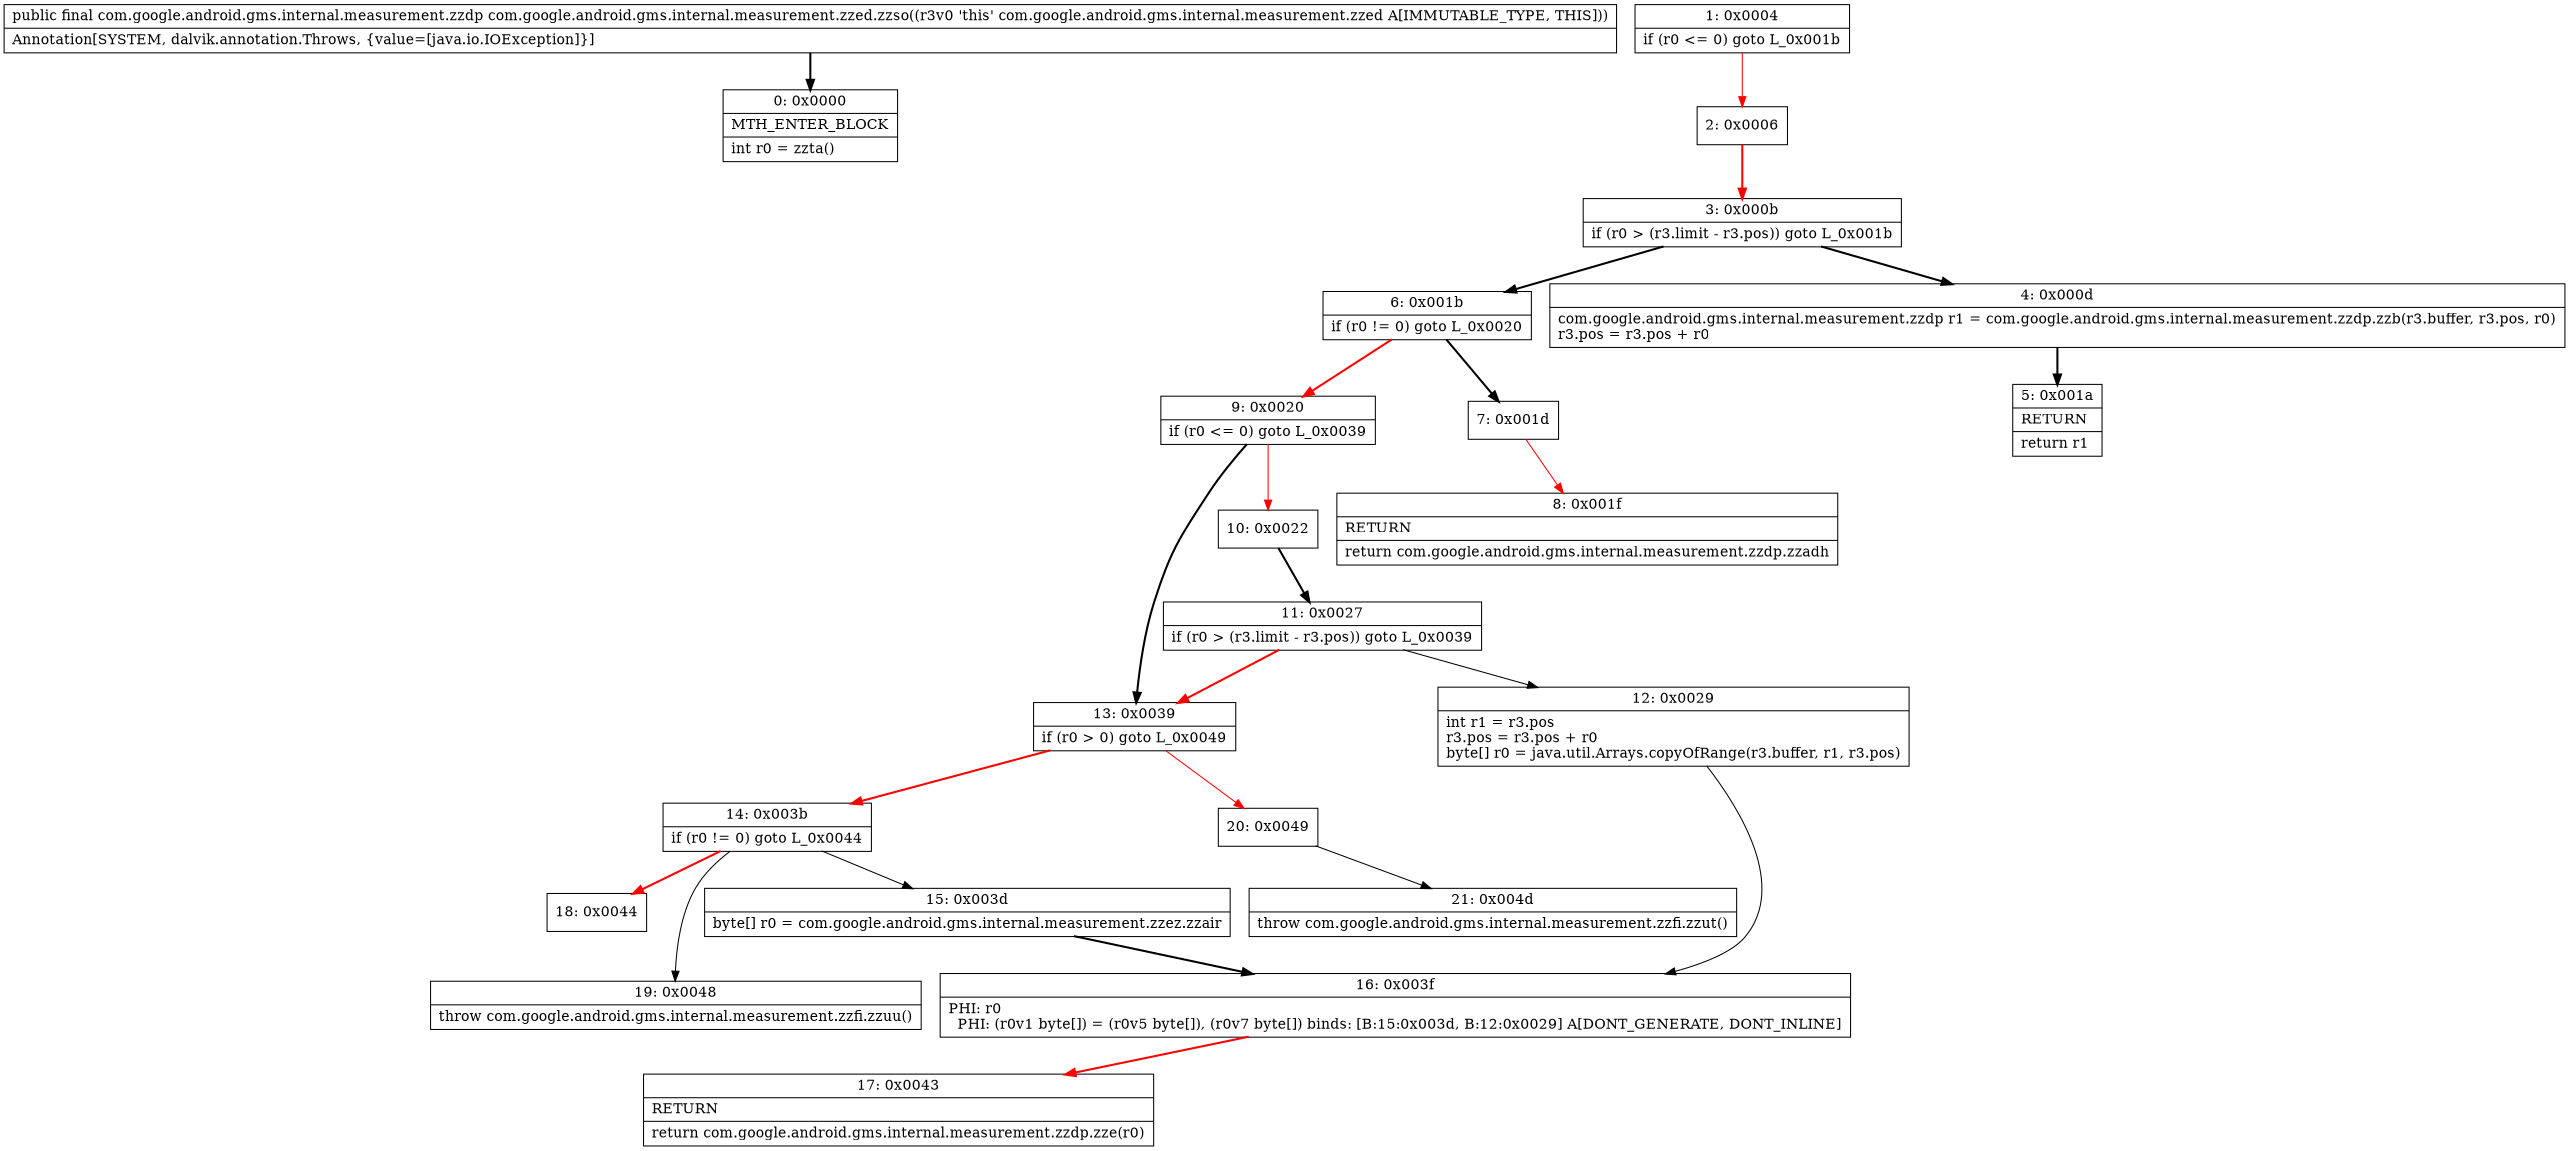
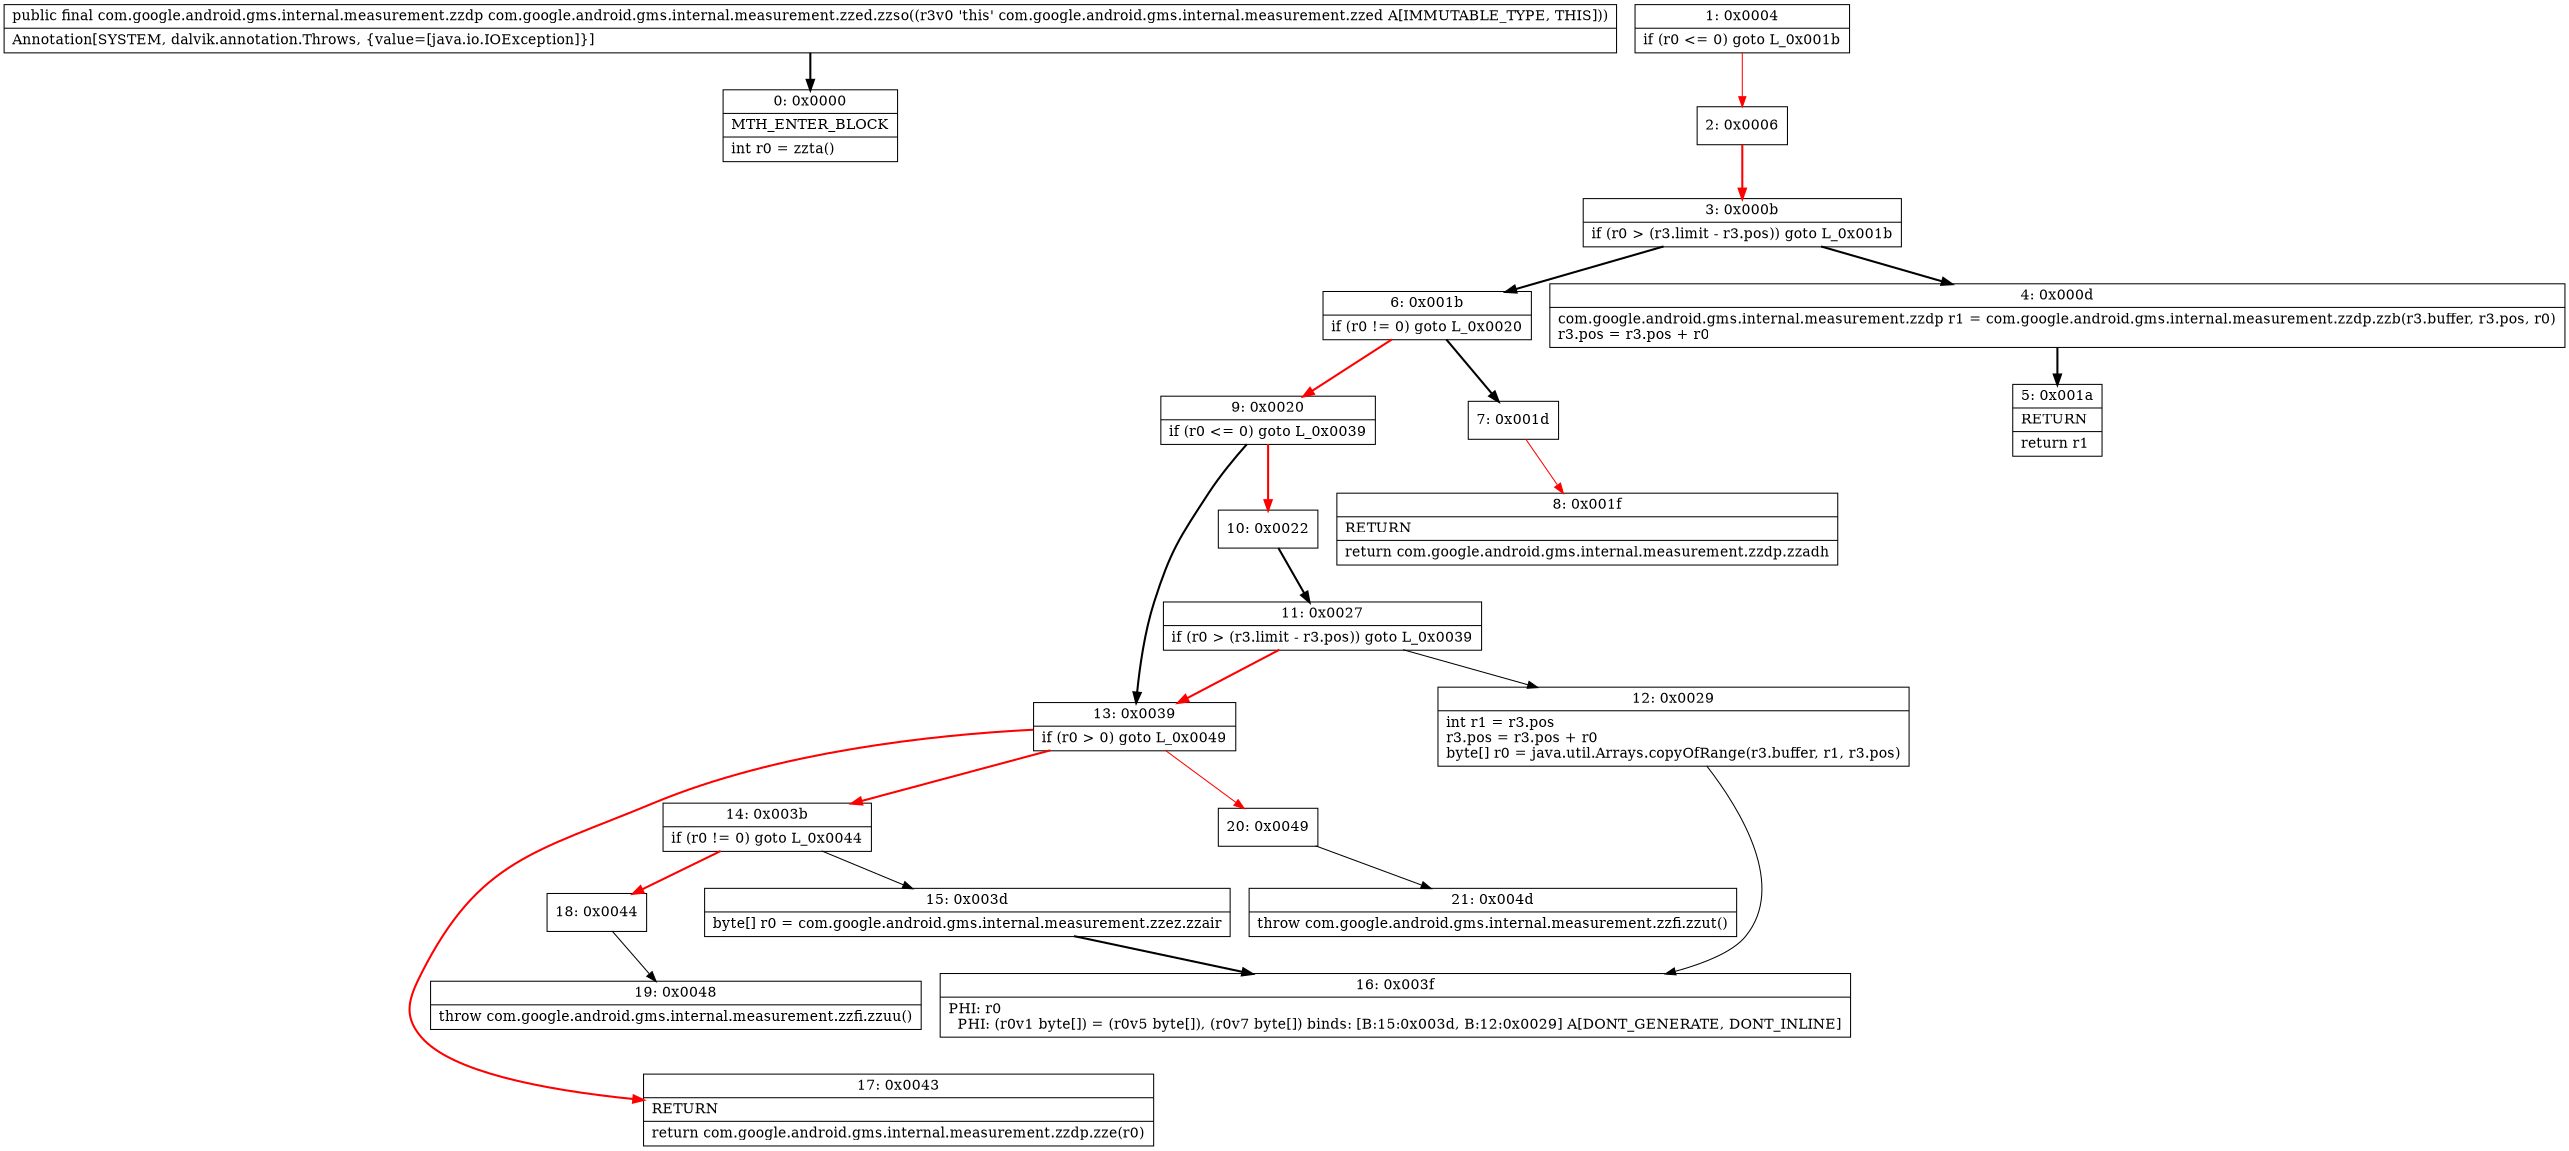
edge "9: 0x0020" -> "10: 0x0022": style solid -> bold
edge "14: 0x003b" -> "19: 0x0048": now "18: 0x0044" -> "19: 0x0048"
edge "16: 0x003f" -> "17: 0x0043": now "13: 0x0039" -> "17: 0x0043"
